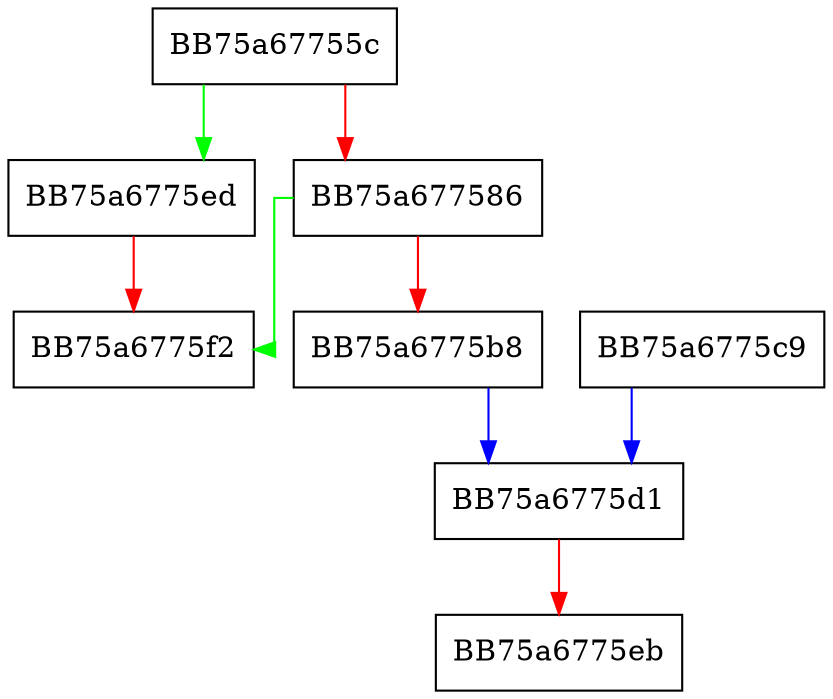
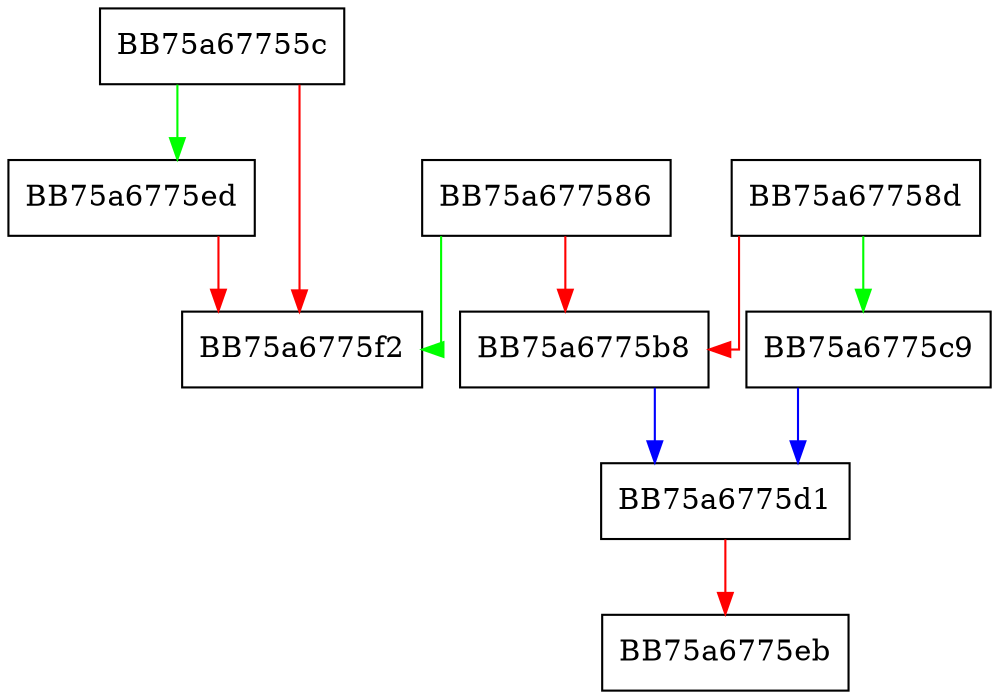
edge "BB75a67755c" -> "BB75a677586": now "BB75a67755c" -> "BB75a6775f2"
node "BB75a67758d": added
